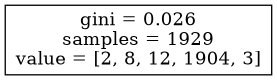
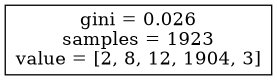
node "gini = 0.026 samples = 1929 value = [2, 8, 12, 1904, 3]": label "gini = 0.026 samples = 1929 value = [2, 8, 12, 1904, 3]" -> "gini = 0.026 samples = 1923 value = [2, 8, 12, 1904, 3]"
